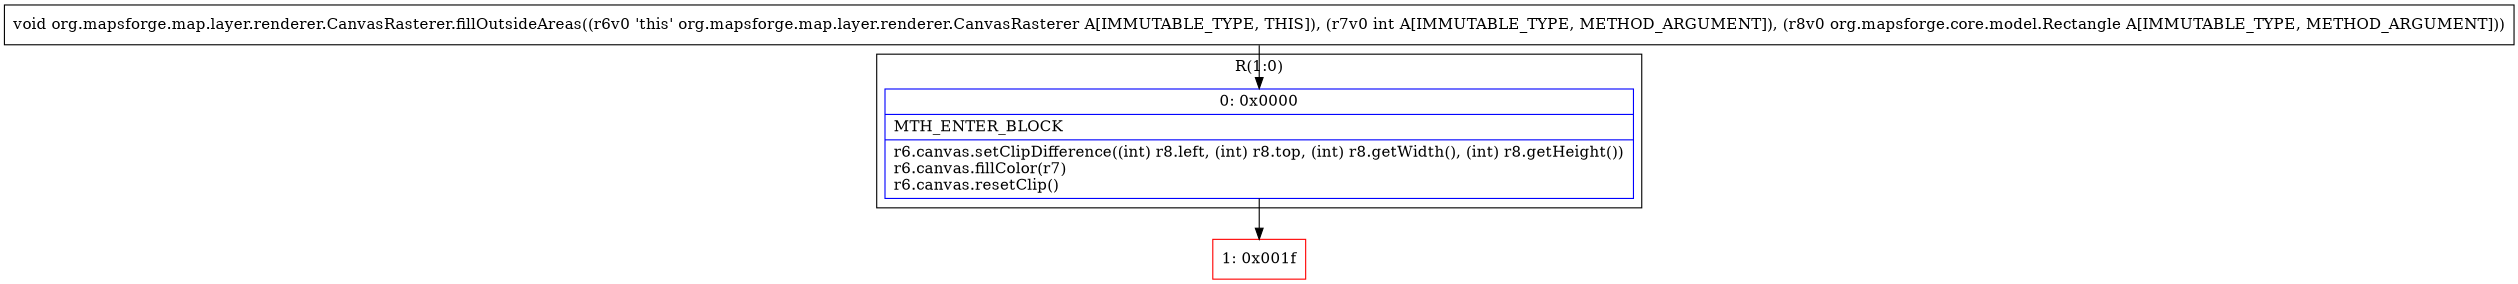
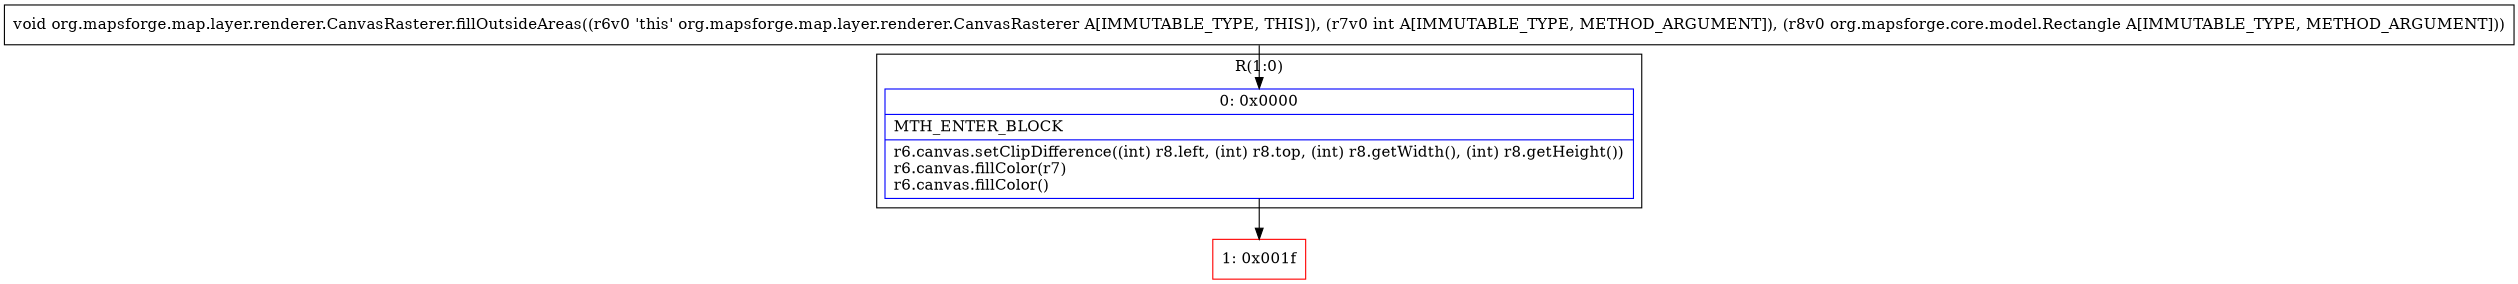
node "0: 0x0000": text "r6.canvas.resetClip()" -> "r6.canvas.fillColor()"
